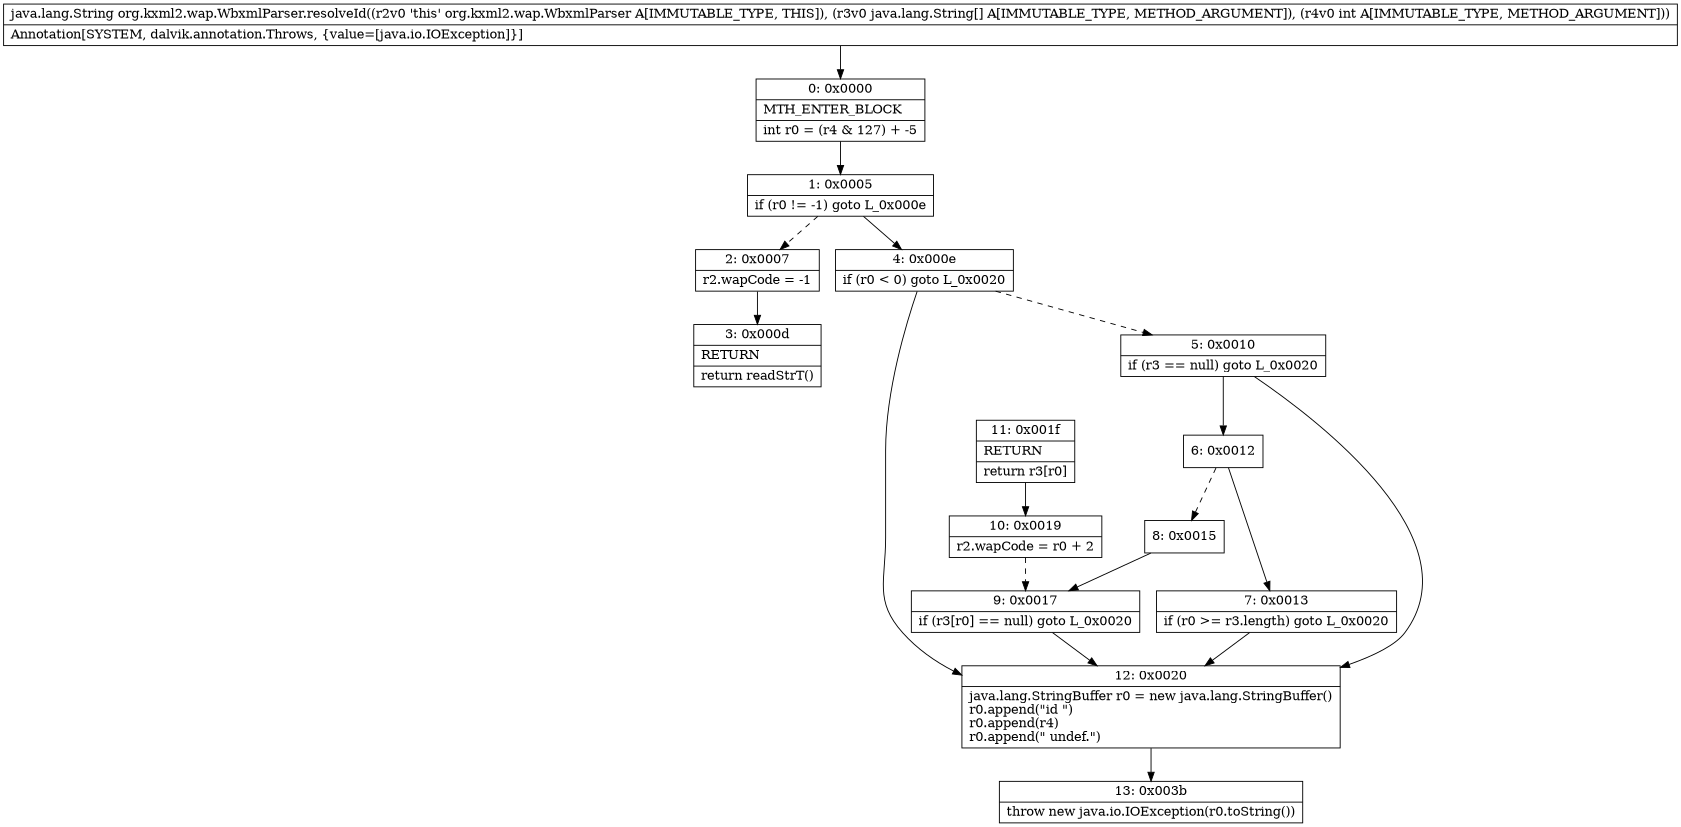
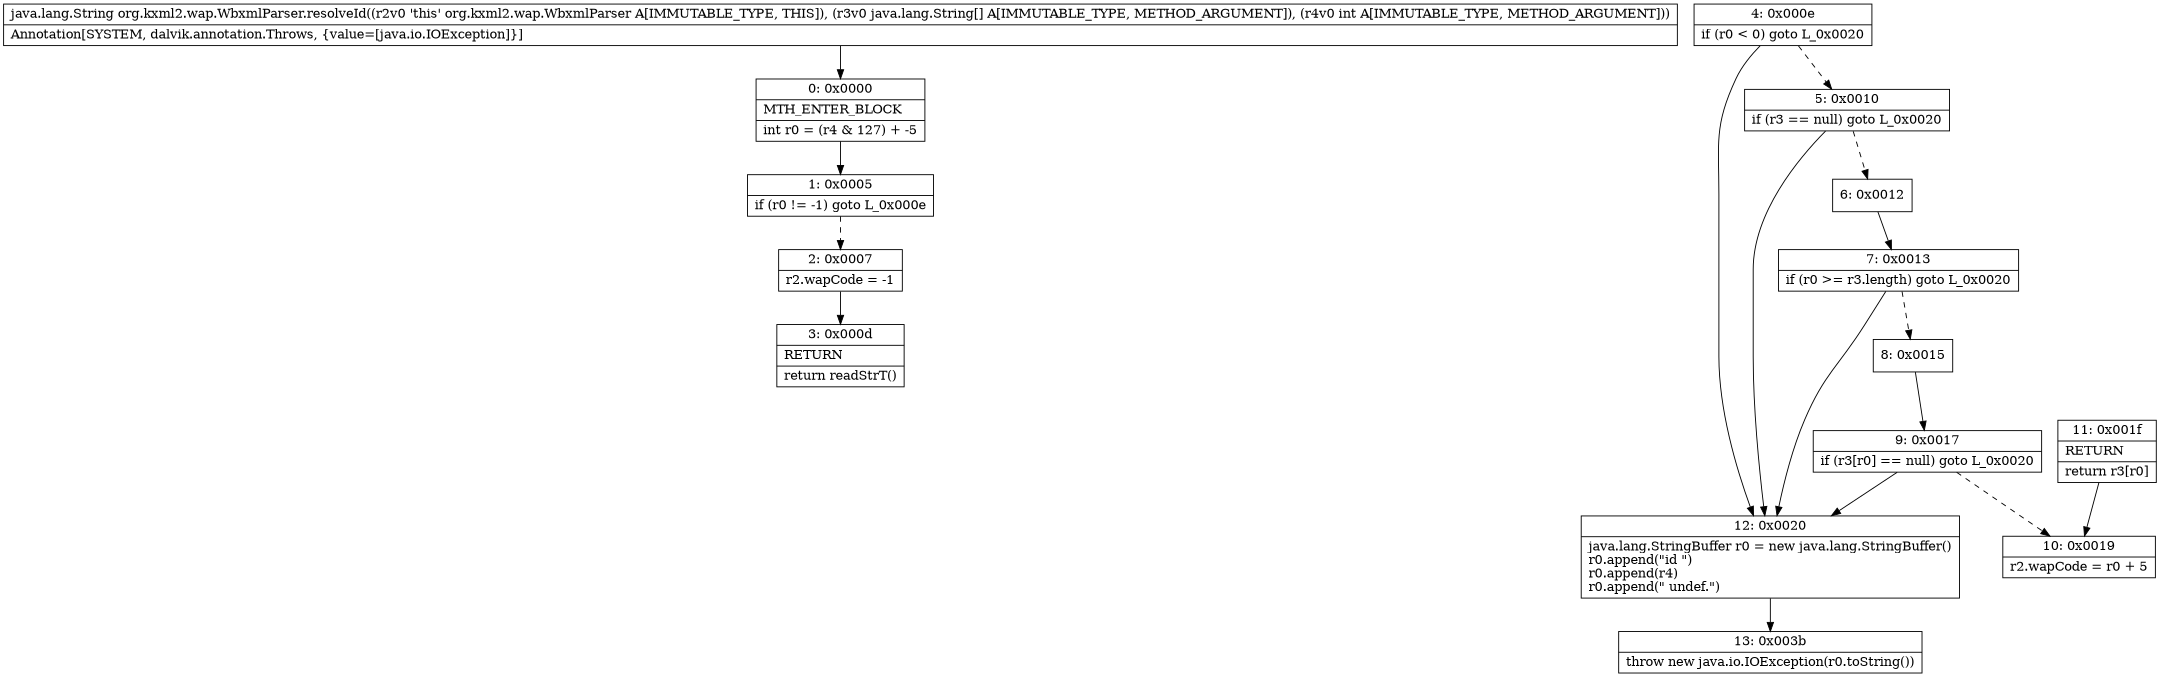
edge "1: 0x0005" -> "4: 0x000e": removed
edge "5: 0x0010" -> "6: 0x0012": style solid -> dashed
edge "6: 0x0012" -> "8: 0x0015": now "7: 0x0013" -> "8: 0x0015"
node "10: 0x0019": text "r2.wapCode = r0 + 2" -> "r2.wapCode = r0 + 5"
edge "10: 0x0019" -> "9: 0x0017": reversed
